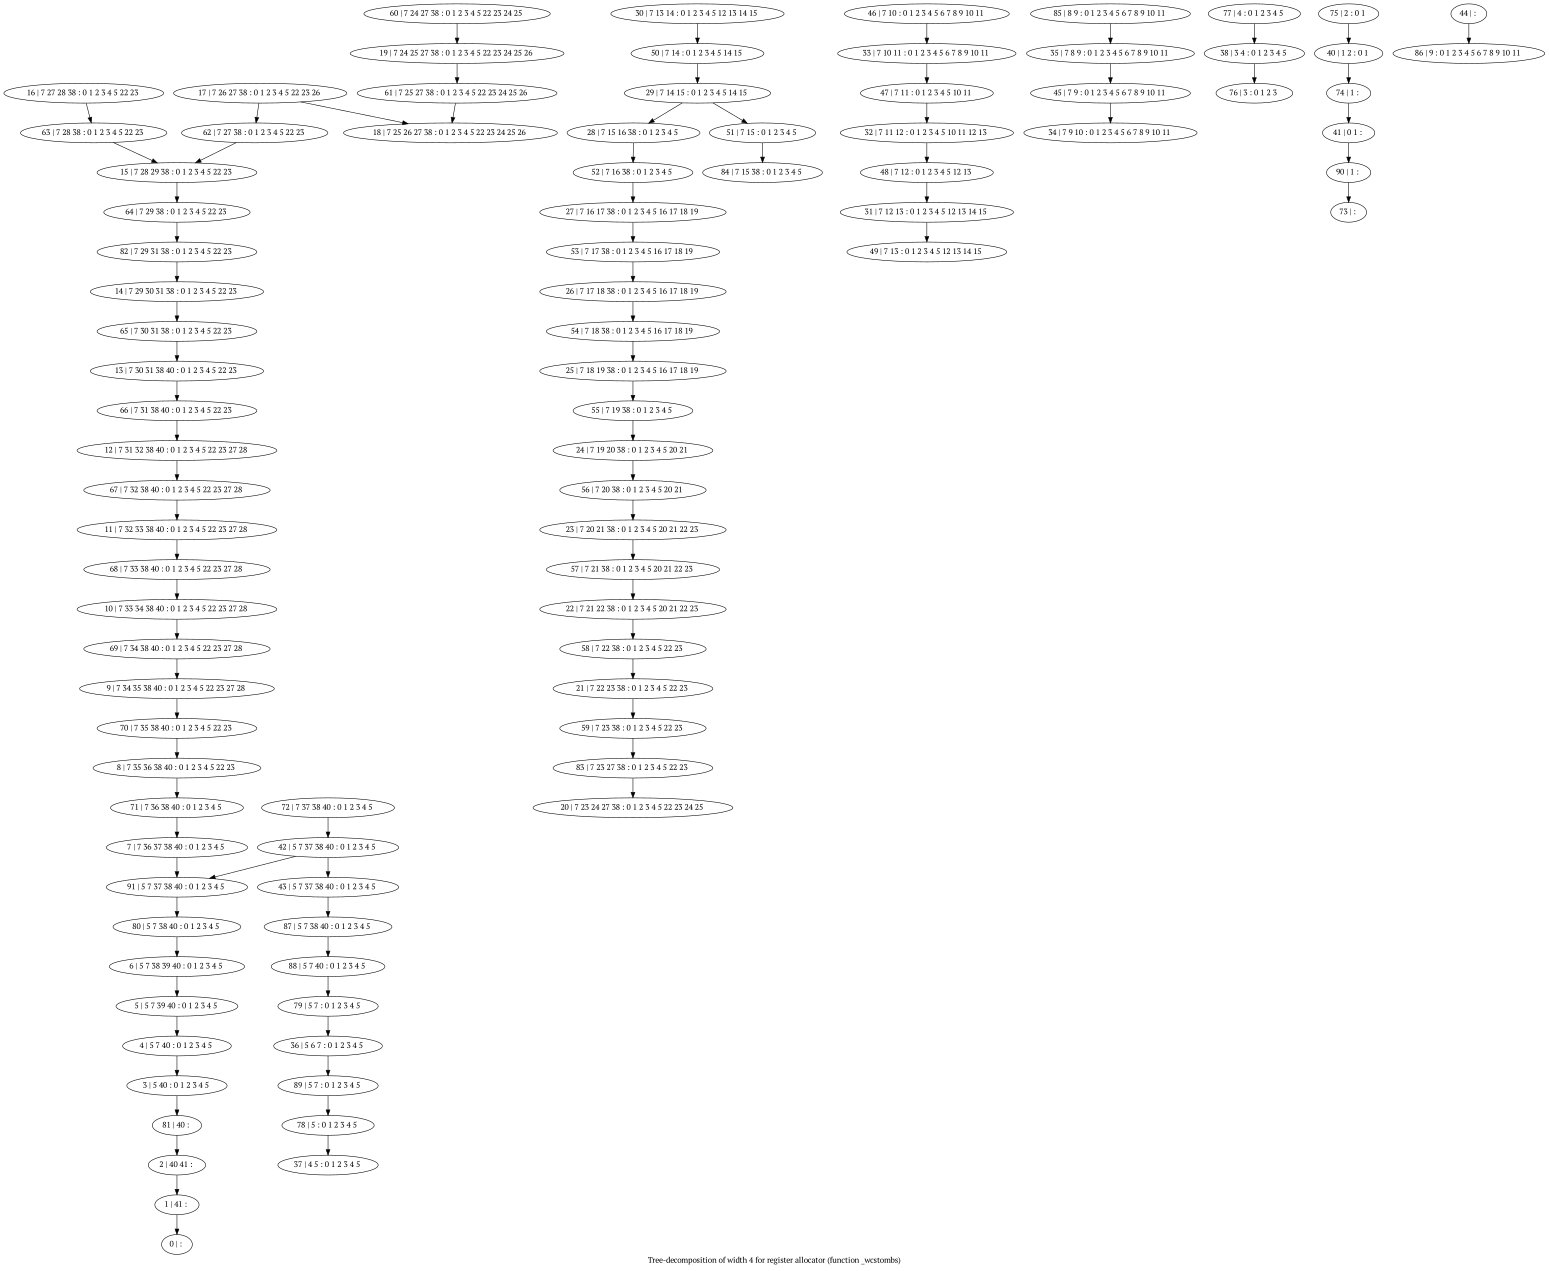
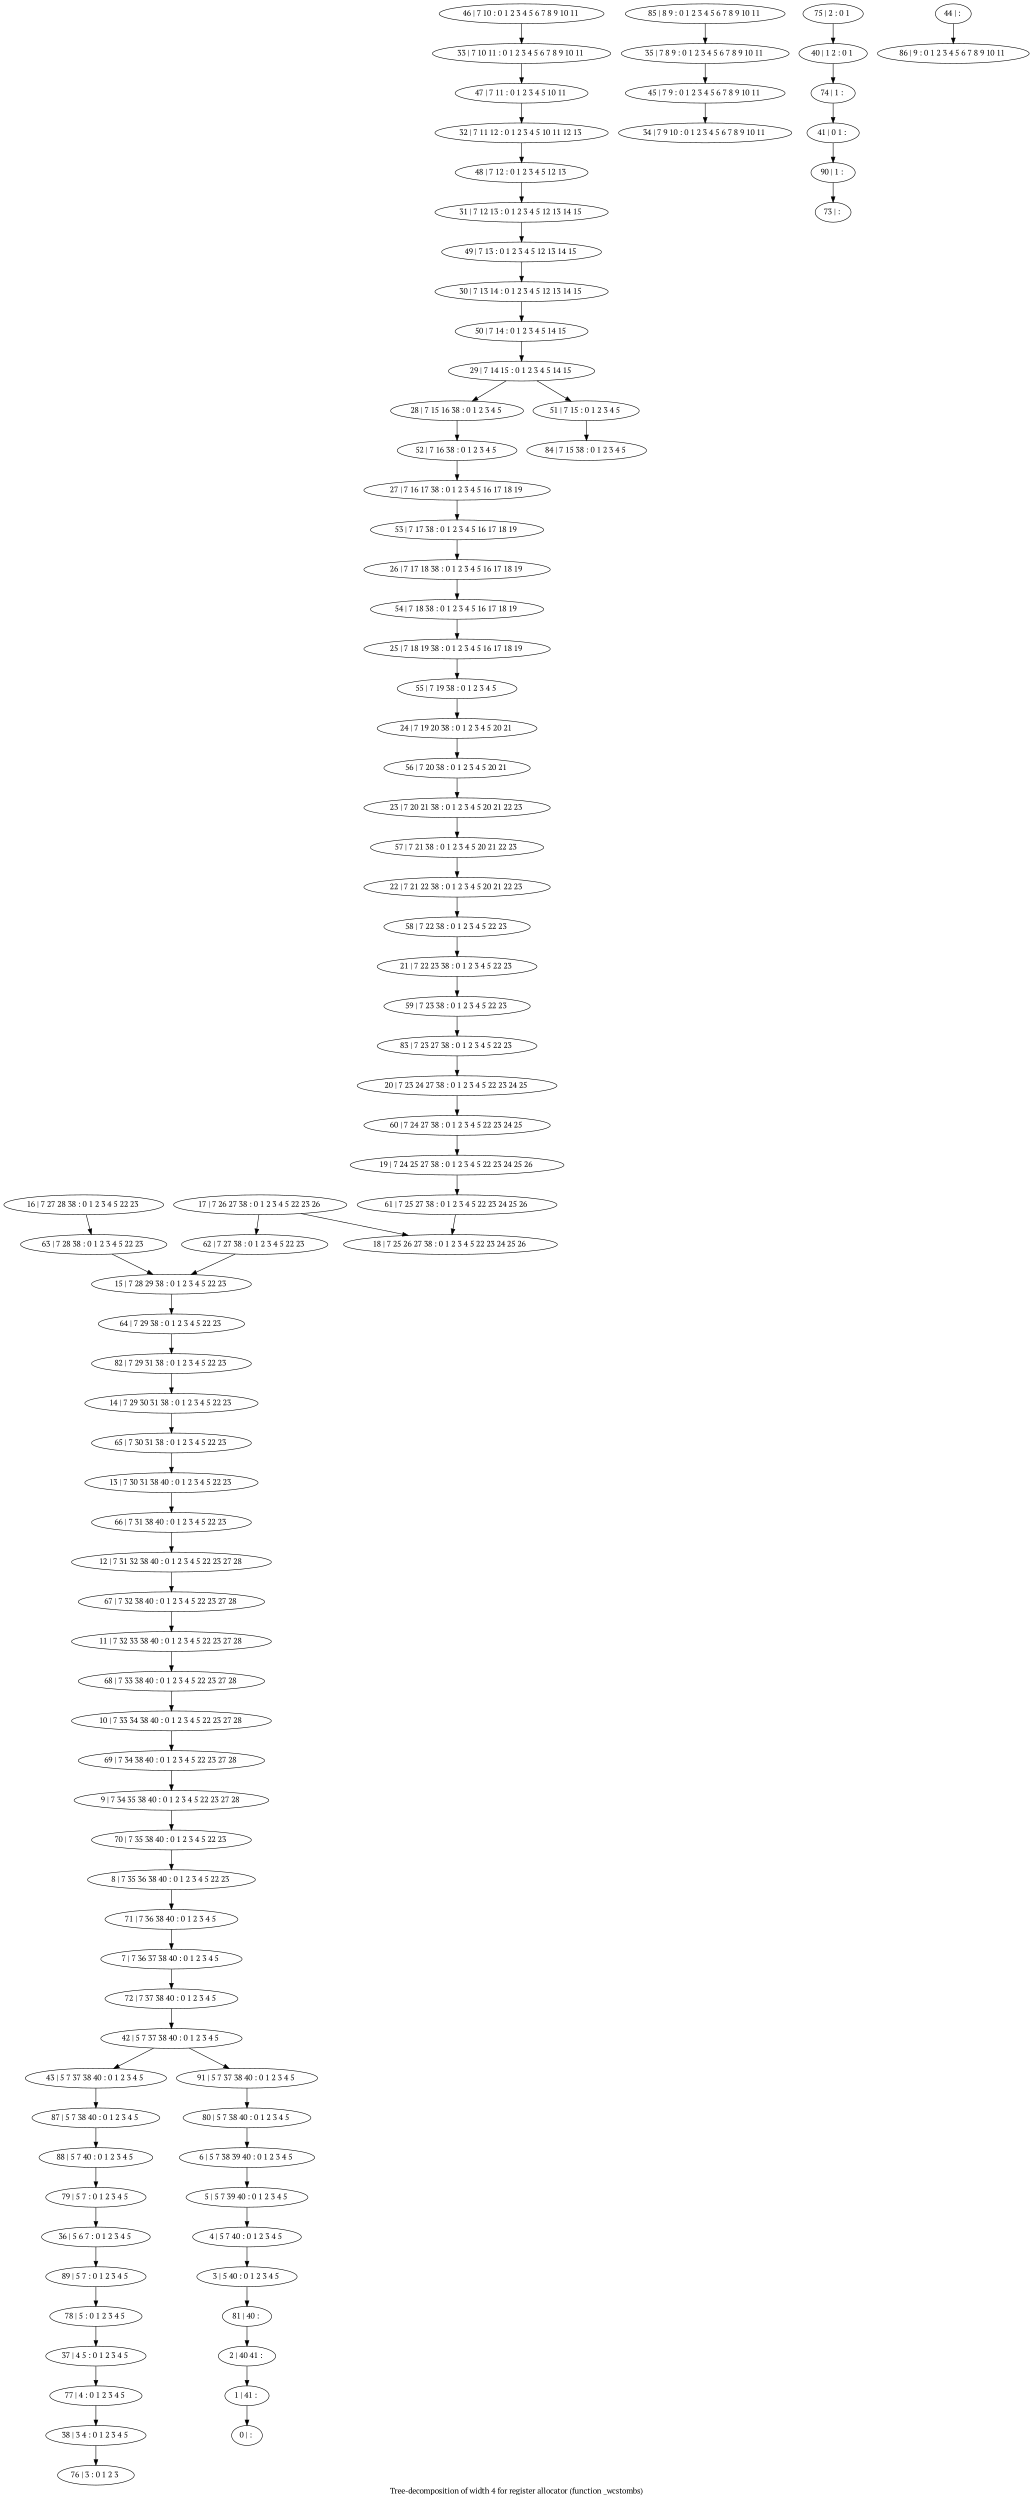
edge "49 | 7 13 : 0 1 2 3 4 5 12 13 14 15" -> "30 | 7 13 14 : 0 1 2 3 4 5 12 13 14 15": added
edge "7 | 7 36 37 38 40 : 0 1 2 3 4 5" -> "91 | 5 7 37 38 40 : 0 1 2 3 4 5": now "7 | 7 36 37 38 40 : 0 1 2 3 4 5" -> "72 | 7 37 38 40 : 0 1 2 3 4 5"
edge "20 | 7 23 24 27 38 : 0 1 2 3 4 5 22 23 24 25" -> "60 | 7 24 27 38 : 0 1 2 3 4 5 22 23 24 25": added
edge "37 | 4 5 : 0 1 2 3 4 5" -> "77 | 4 : 0 1 2 3 4 5": added
